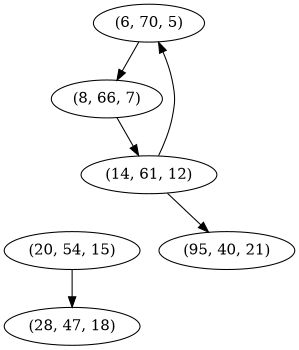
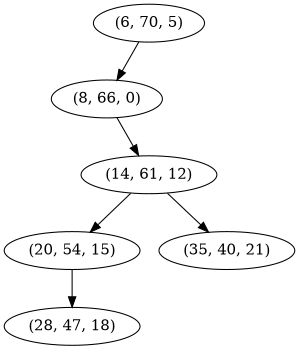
node "(8, 66, 7)": label "(8, 66, 7)" -> "(8, 66, 0)"
edge "(14, 61, 12)" -> "(6, 70, 5)": now "(14, 61, 12)" -> "(20, 54, 15)"
node "(95, 40, 21)": label "(95, 40, 21)" -> "(35, 40, 21)"
